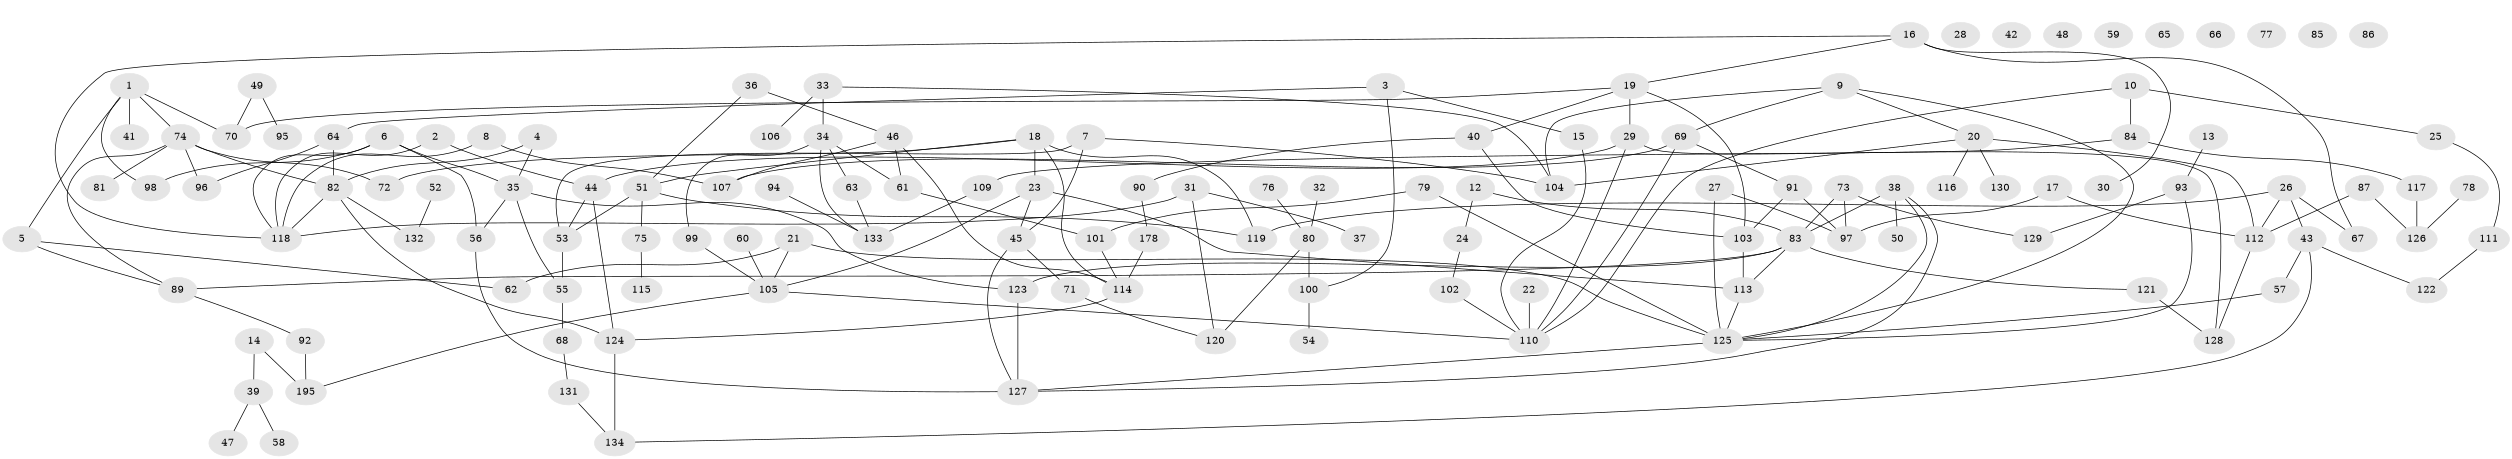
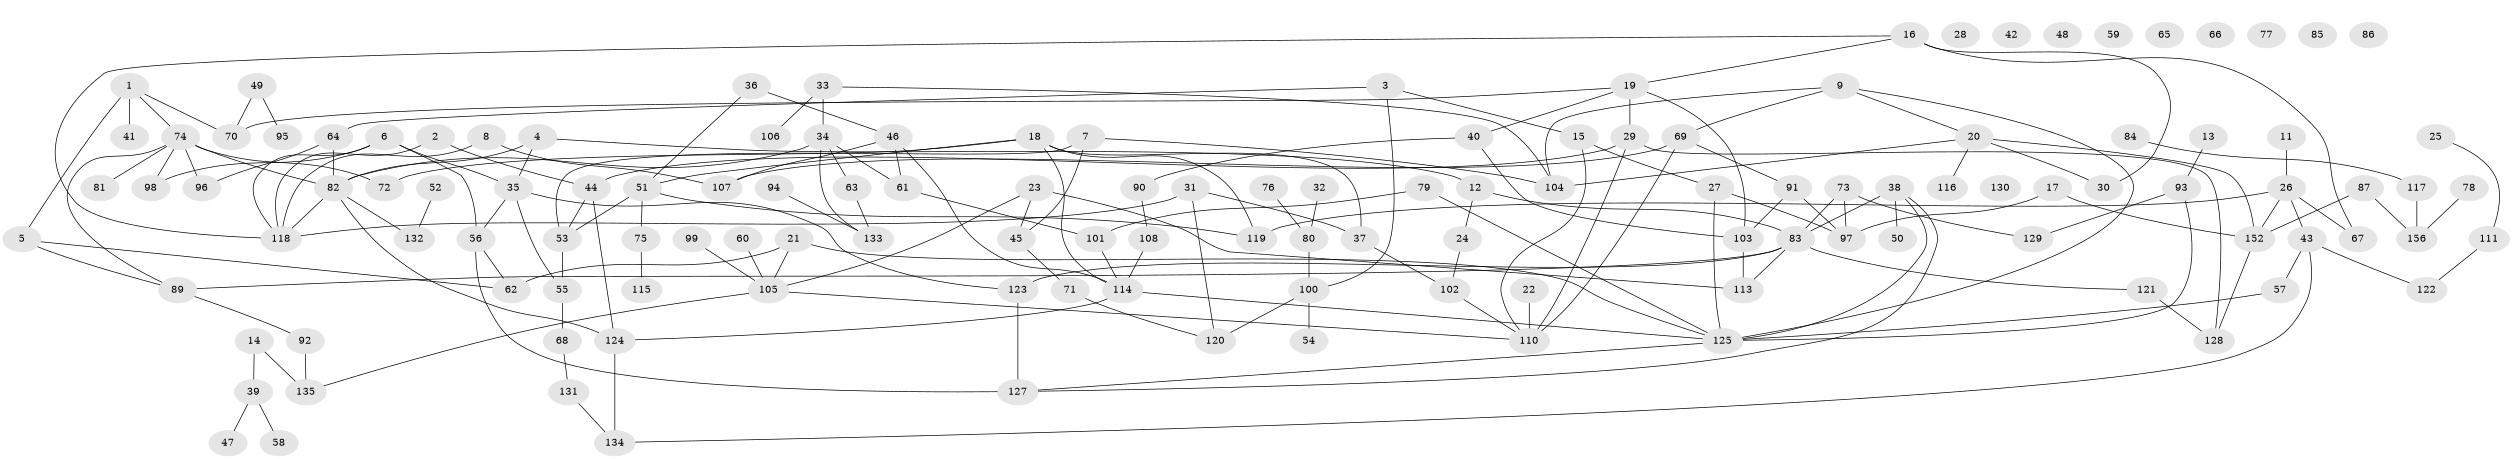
node "10": removed
node "11": added
edge "1" -- "98": now "74" -- "98"
edge "4" -- "12": added
edge "20" -- "130": now "20" -- "30"
edge "18" -- "23": now "18" -- "37"
edge "15" -- "27": added
edge "34" -- "99": now "34" -- "82"
node "109": removed
node "178": label "178" -> "108"
node "112": label "112" -> "152"
node "126": label "126" -> "156"
edge "37" -- "102": added
edge "56" -- "62": added
edge "80" -- "120": now "100" -- "120"
edge "45" -- "127": removed
edge "113" -- "125": now "114" -- "125"
node "195": label "195" -> "135"
